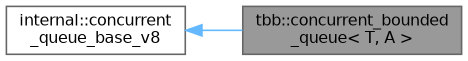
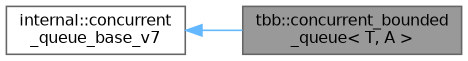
node "internal::concurrent _queue_base_v8": label "internal::concurrent _queue_base_v8" -> "internal::concurrent _queue_base_v7"
